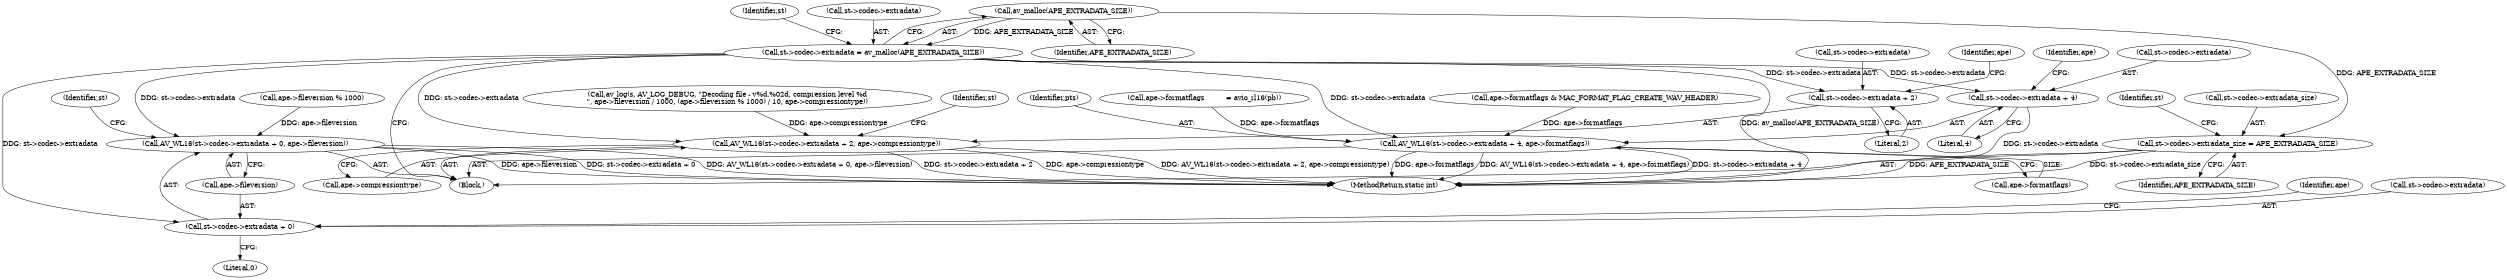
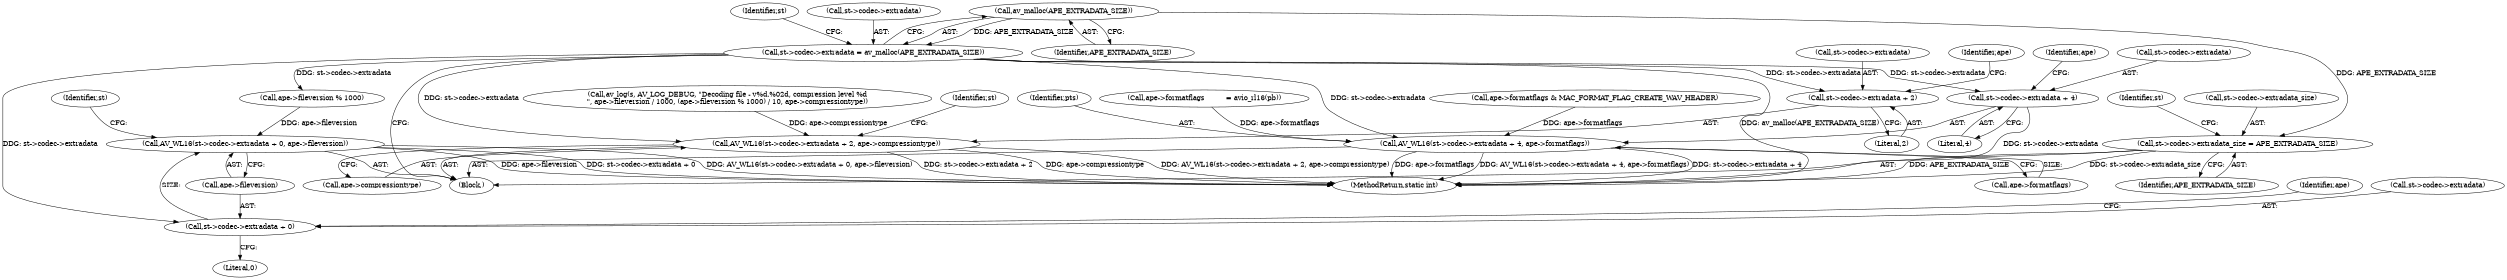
edge "(Call,st->codec->extradata = av_malloc(APE_EXTRADATA_SIZE))" -> "(Call,AV_WL16(st->codec->extradata + 0, ape->fileversion))": now "(Call,st->codec->extradata = av_malloc(APE_EXTRADATA_SIZE))" -> "(Call,ape->fileversion % 1000)"
edge "(Call,st->codec->extradata + 0)" -> "(Call,AV_WL16(st->codec->extradata + 0, ape->fileversion))": label "AST: " -> "SIZE: "
